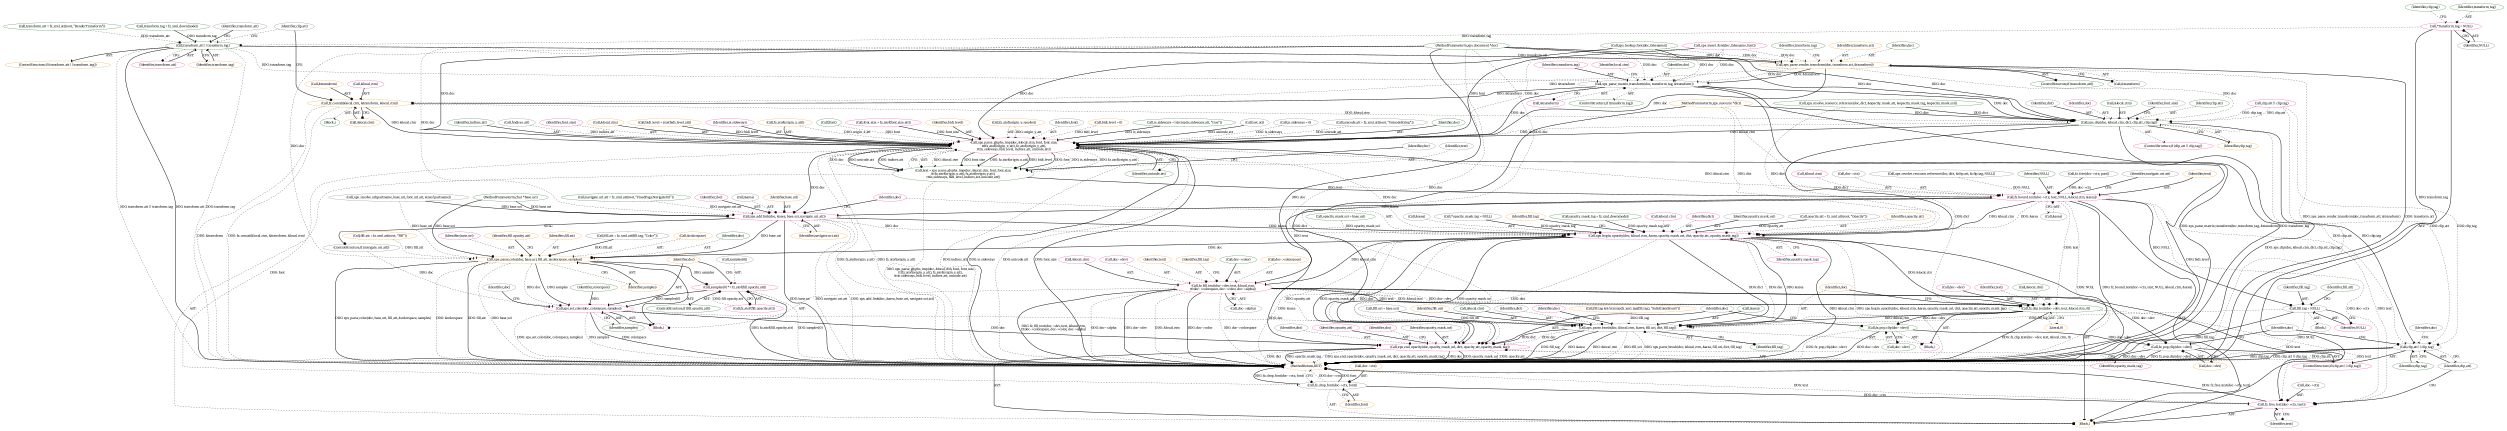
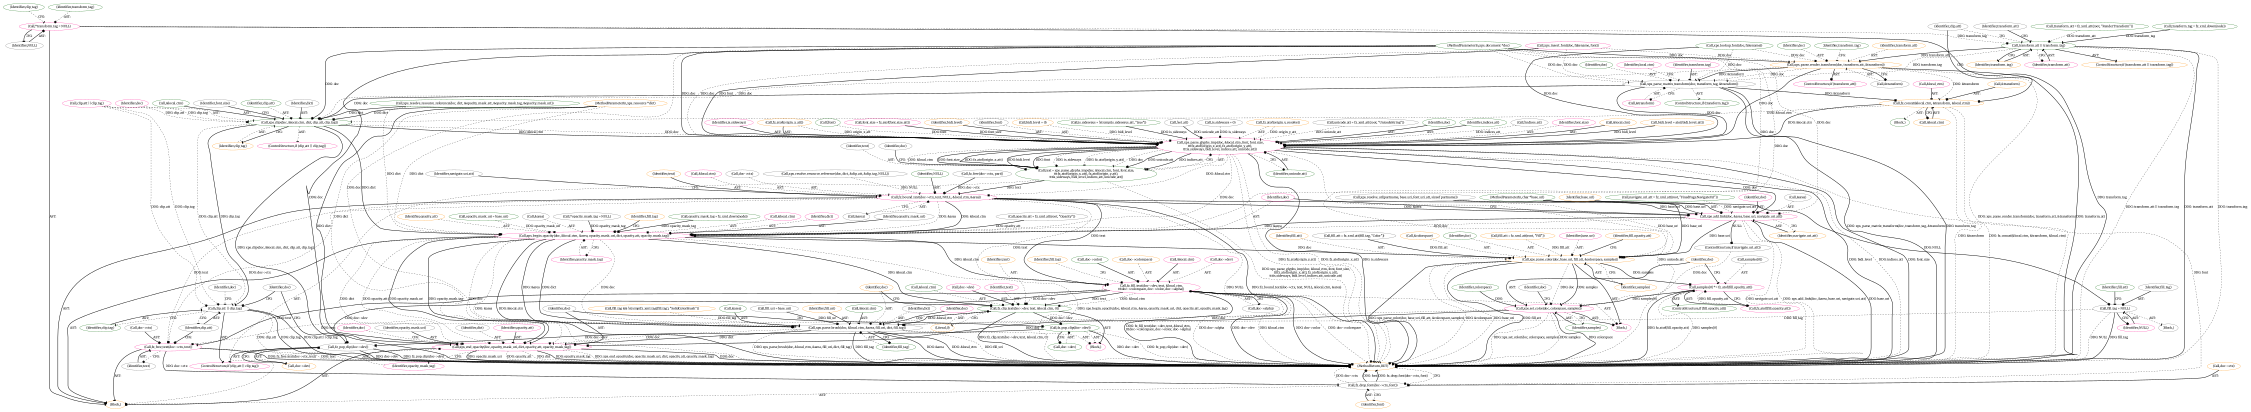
edge "(Call,xps_lookup_font(doc, fakename))" -> "(Call,xps_clip(doc, &local_ctm, dict, clip_att, clip_tag))": removed, label "DDG: doc"
node "(ControlStructure,if (transform_att))": color darkgreen -> deeppink
edge "(Literal,0)" -> "(Call,fz_clip_text(doc->dev, text, &local_ctm, 0))": arrowhead tee -> box
edge "(Call,fz_drop_font(doc->ctx, font))" -> "(Call,fz_free_text(doc->ctx, text))": reversed
